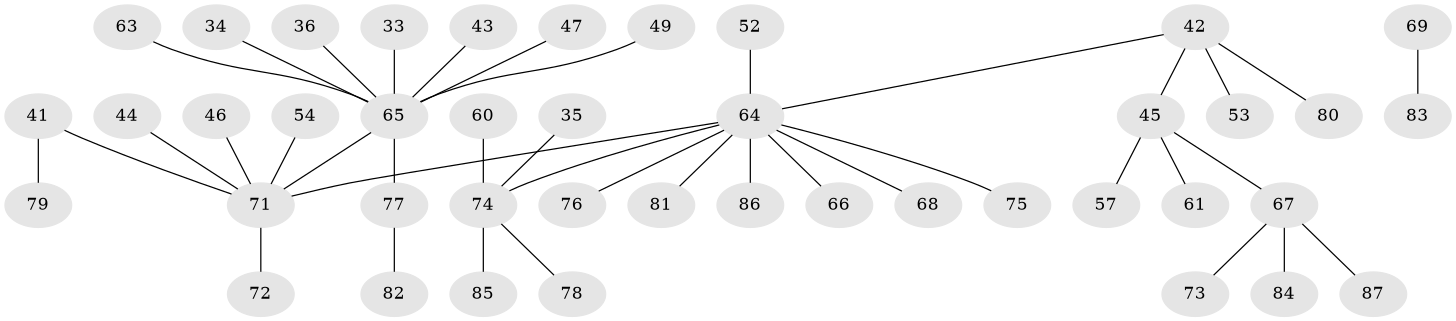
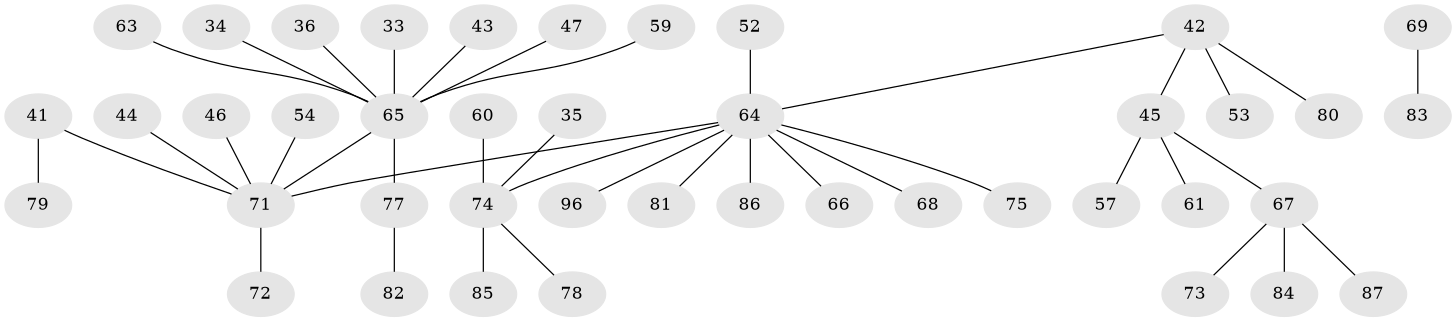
node "49": label "49" -> "59"
node "76": label "76" -> "96"
